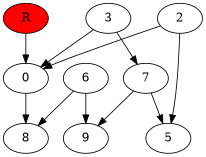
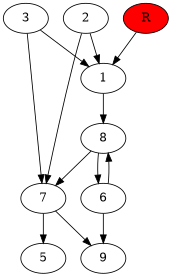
edge "2" -> "5": now "2" -> "7"
node "0": label "0" -> "1"
edge "8" -> "6": added
edge "8" -> "7": added
